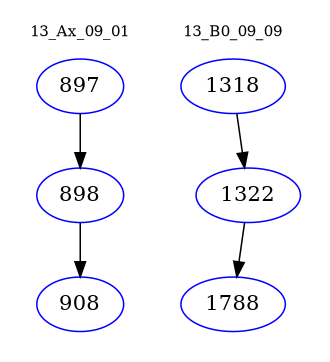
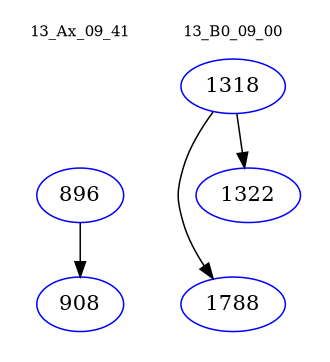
cluster "13_Ax_09_01": label "13_Ax_09_01" -> "13_Ax_09_41"
cluster "13_B0_09_09": label "13_B0_09_09" -> "13_B0_09_00"
node "897": removed
node "898": label "898" -> "896"
edge "1322" -> "1788": now "1318" -> "1788"
